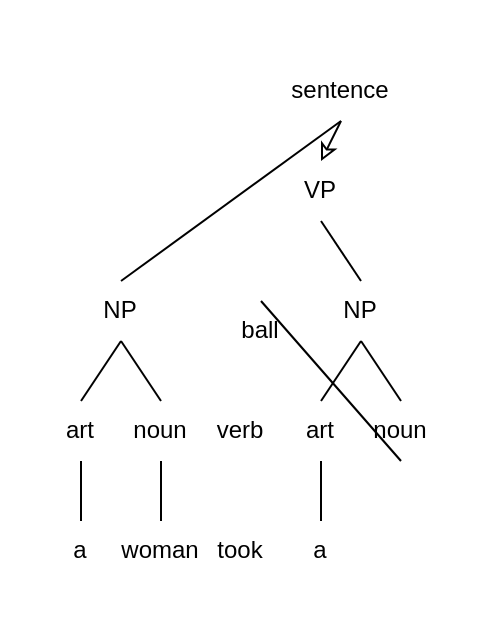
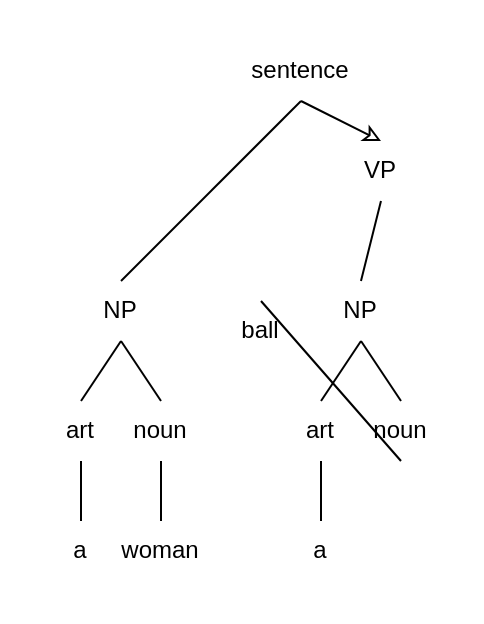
node "sentence": moved (341, 91) -> (301, 71)
node "VP": moved (321, 191) -> (381, 171)
node "verb": removed
node "took": removed
